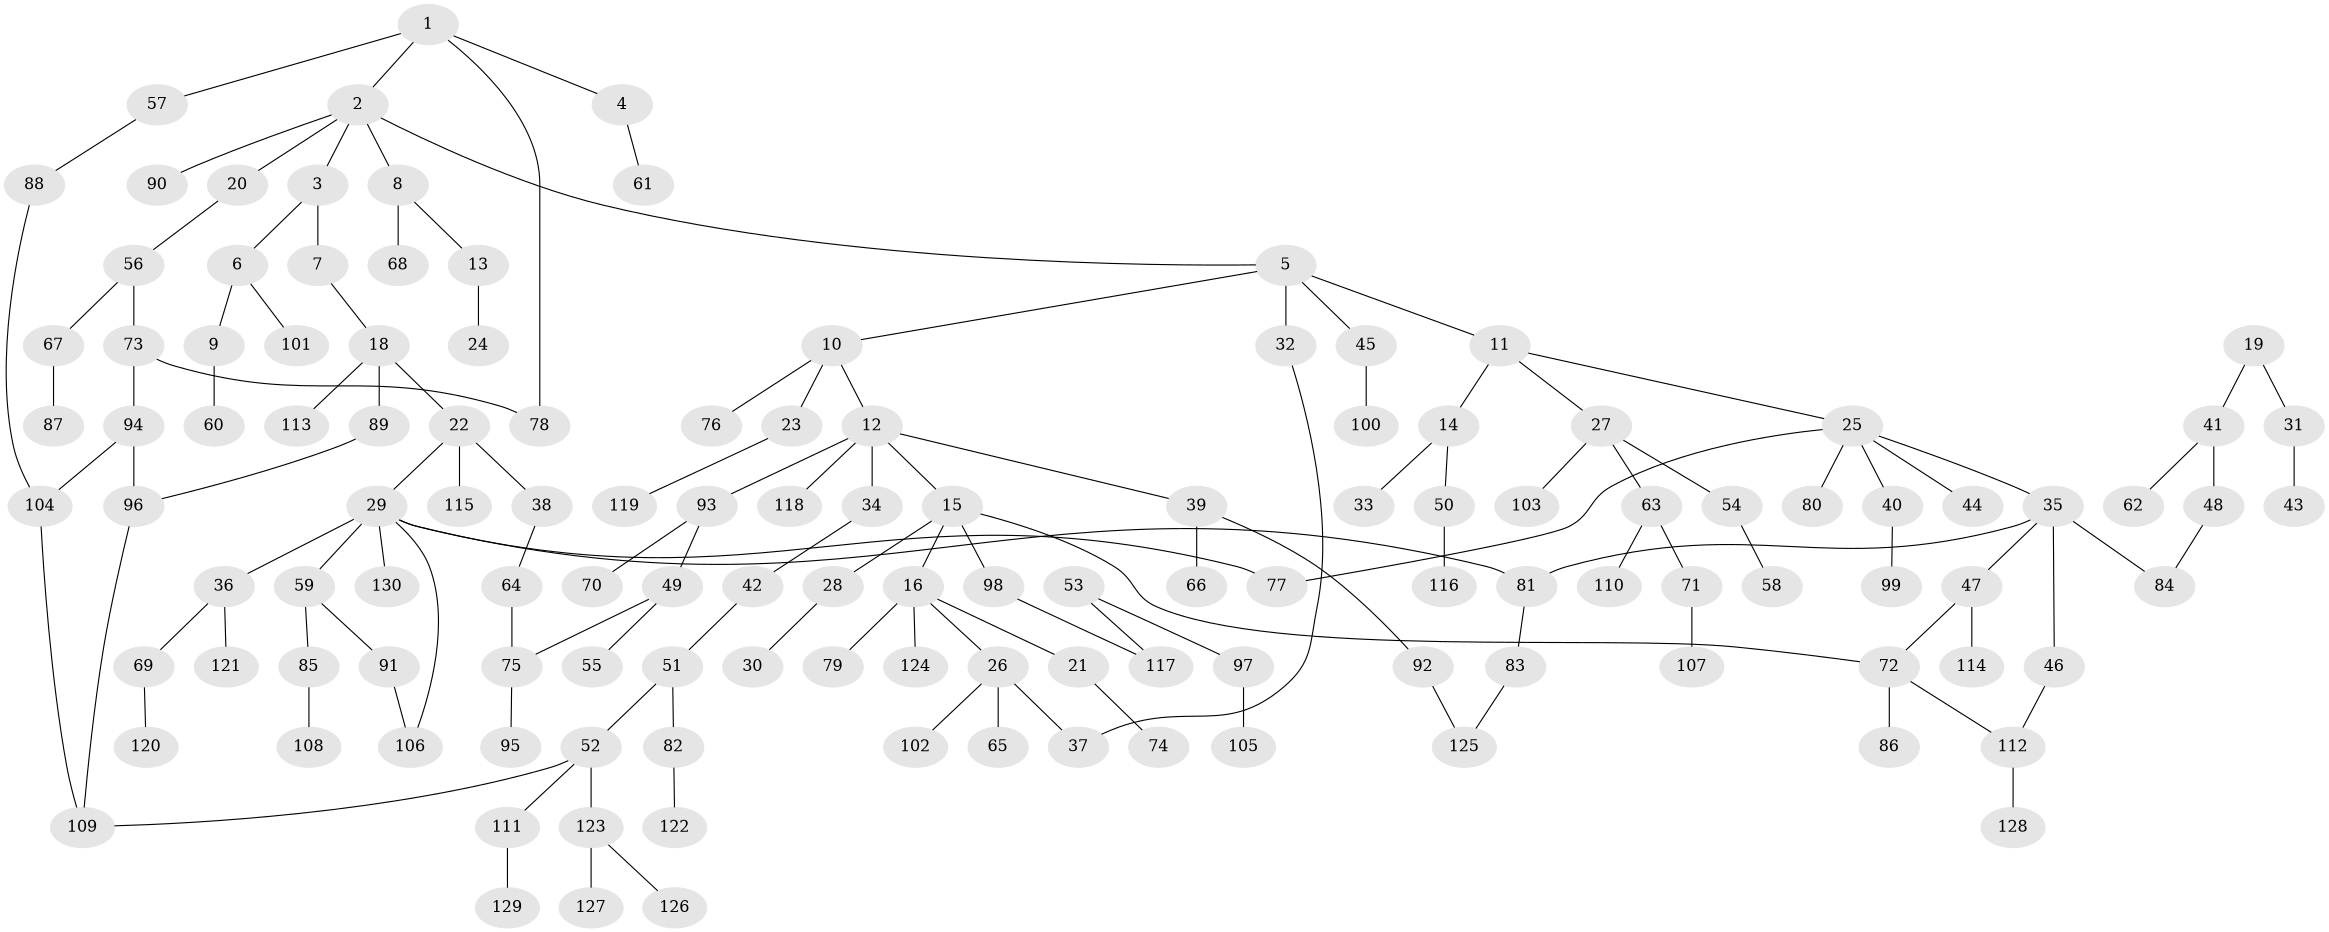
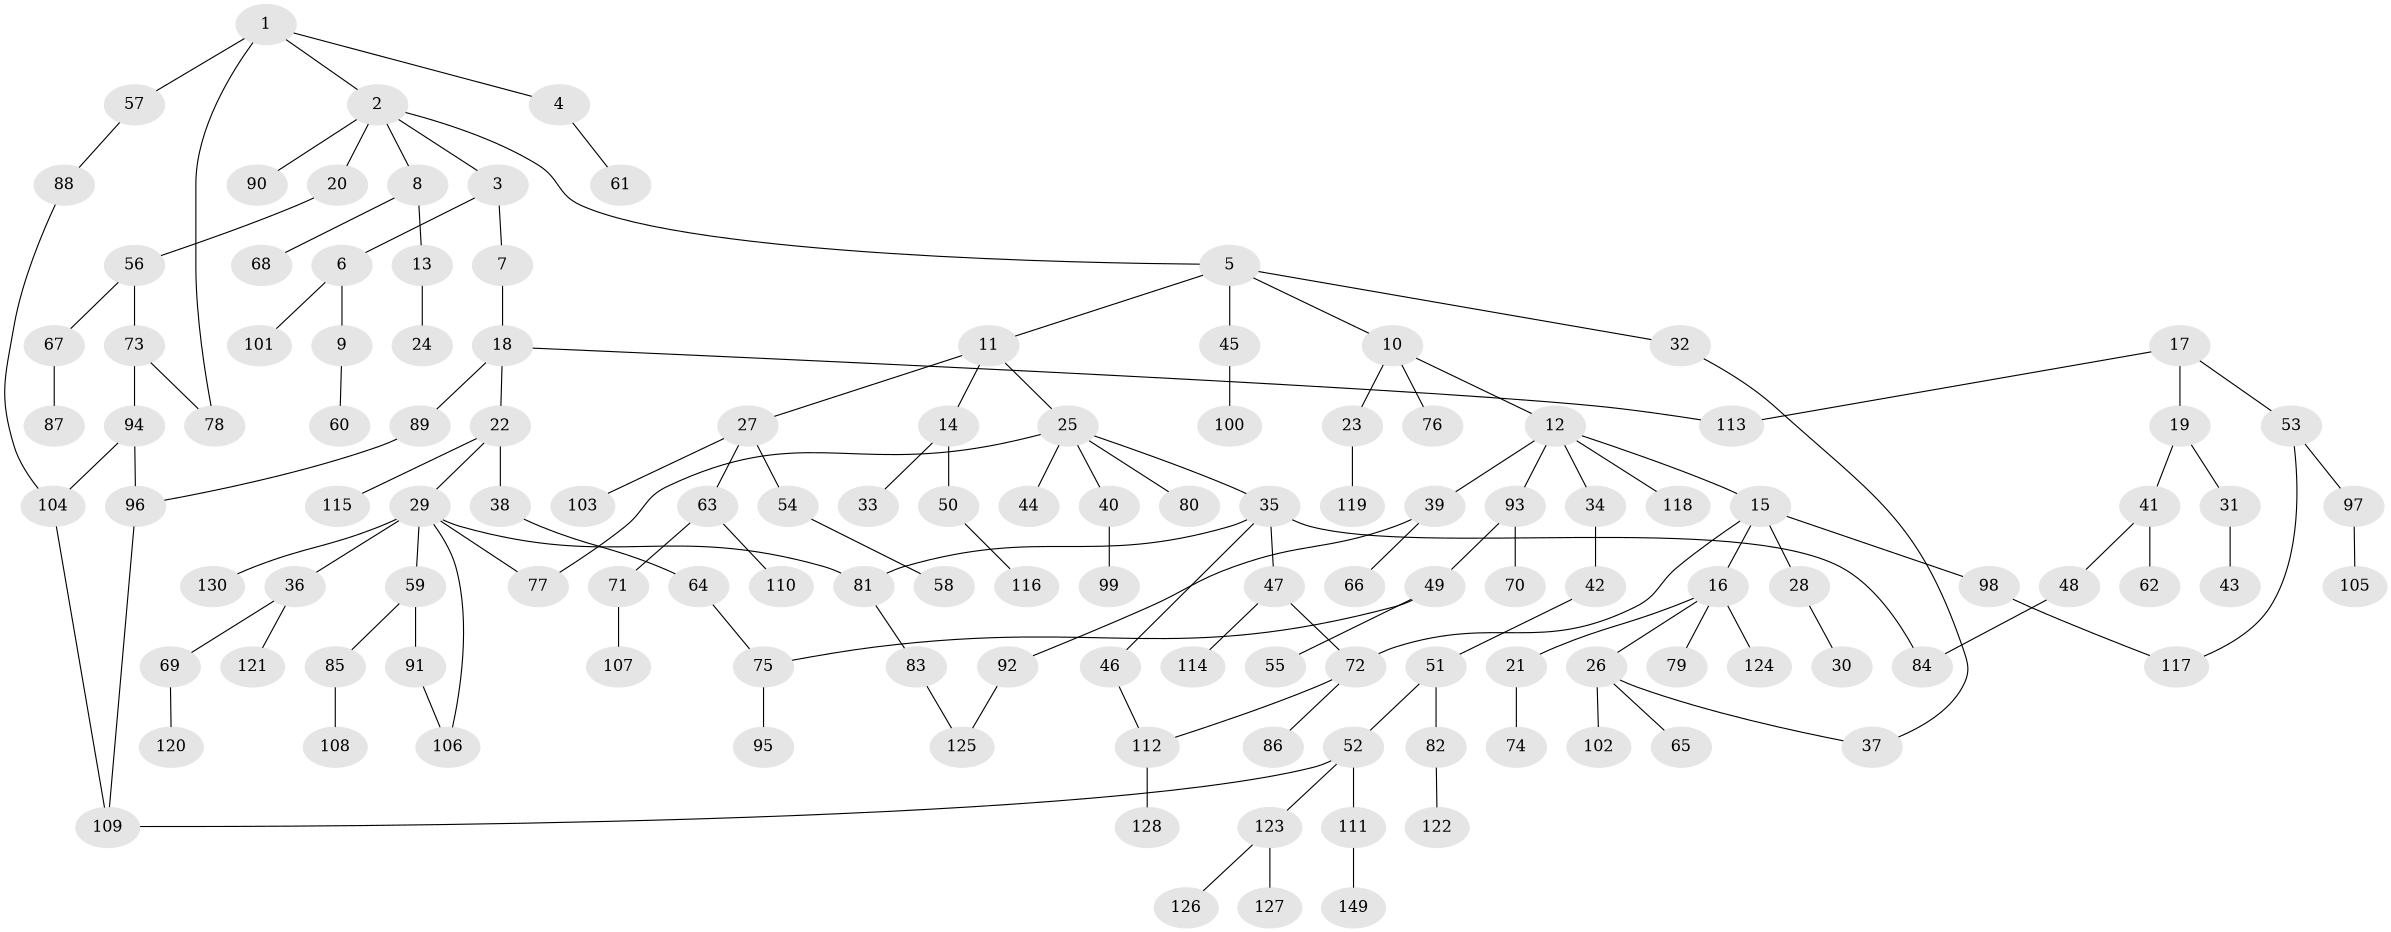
node "17": added
node "129": label "129" -> "149"
